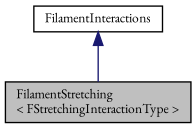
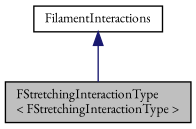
node "FilamentStretching < FStretchingInteractionType >": label "FilamentStretching < FStretchingInteractionType >" -> "FStretchingInteractionType < FStretchingInteractionType >"
